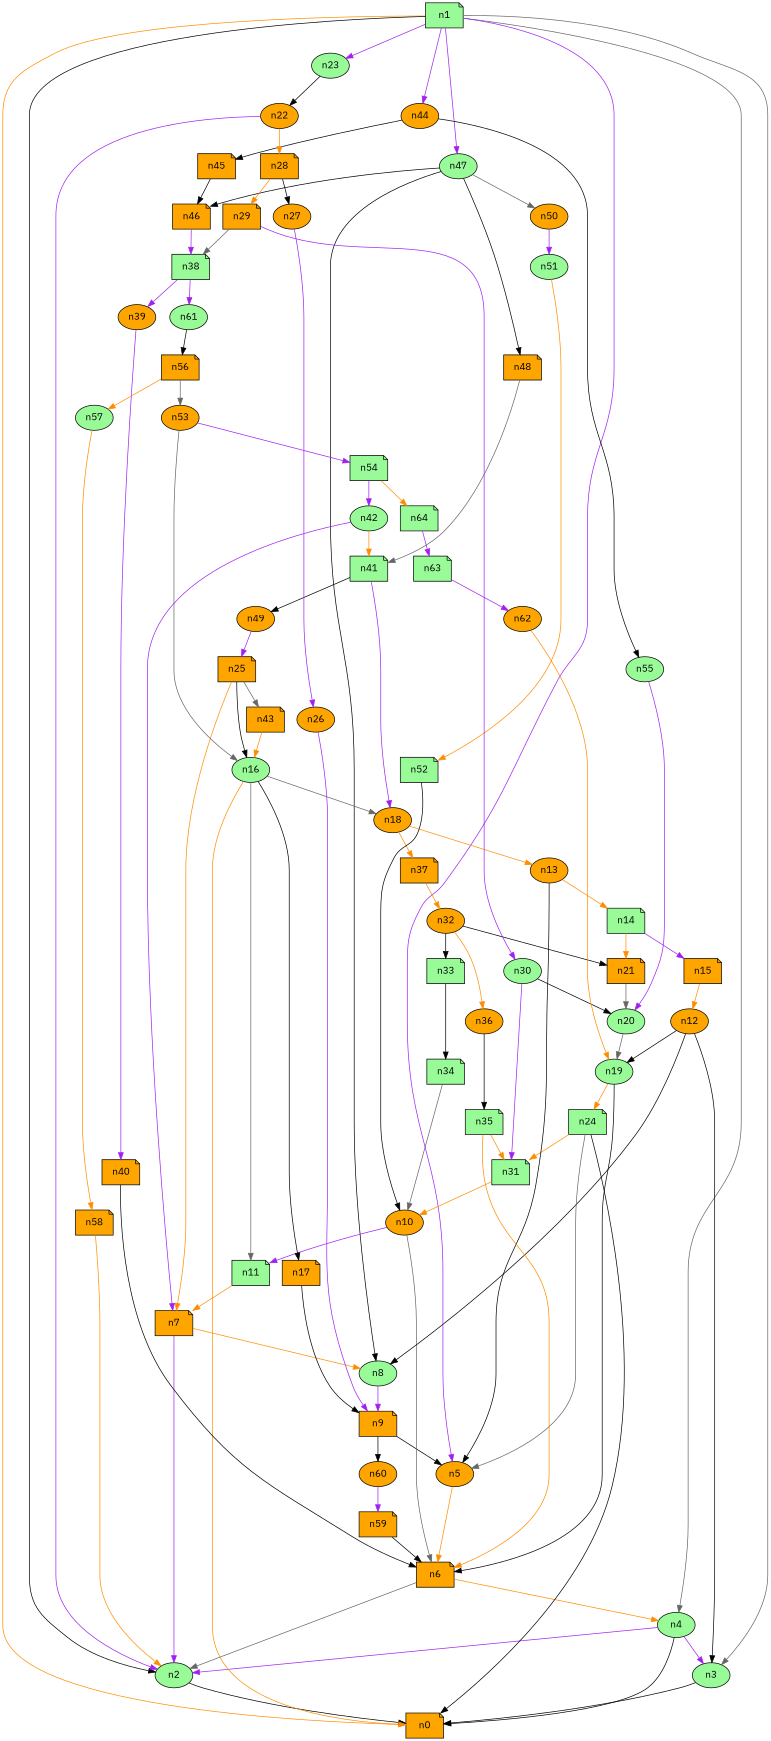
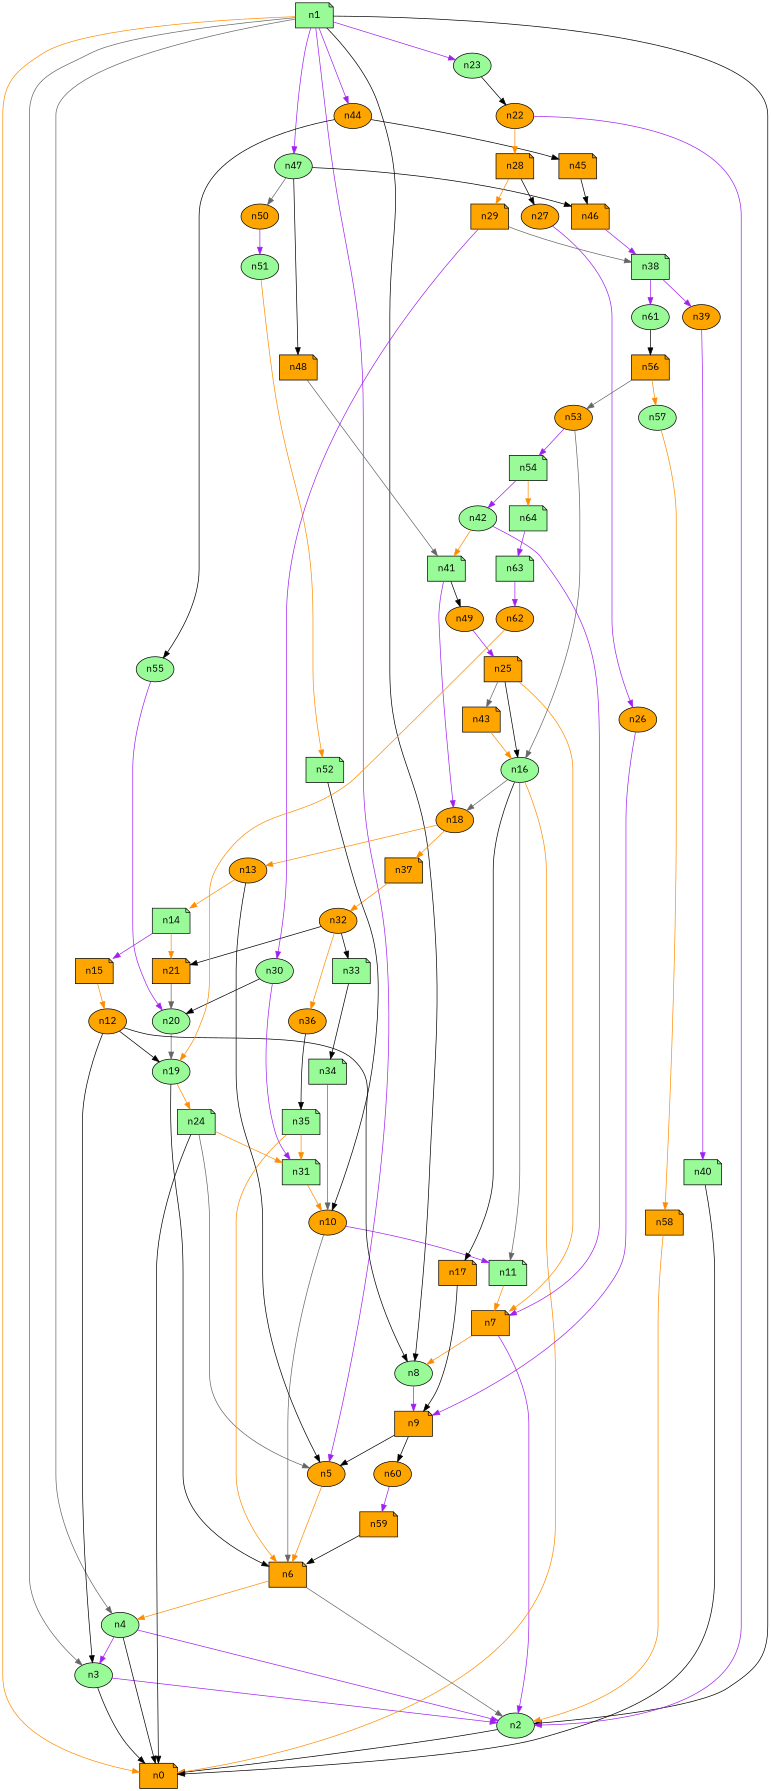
edge "n47" -> "n8": now "n1" -> "n8"
node "n40": fillcolor orange -> palegreen
edge "n40" -> "n6": now "n40" -> "n0"
edge "n3" -> "n2": added
